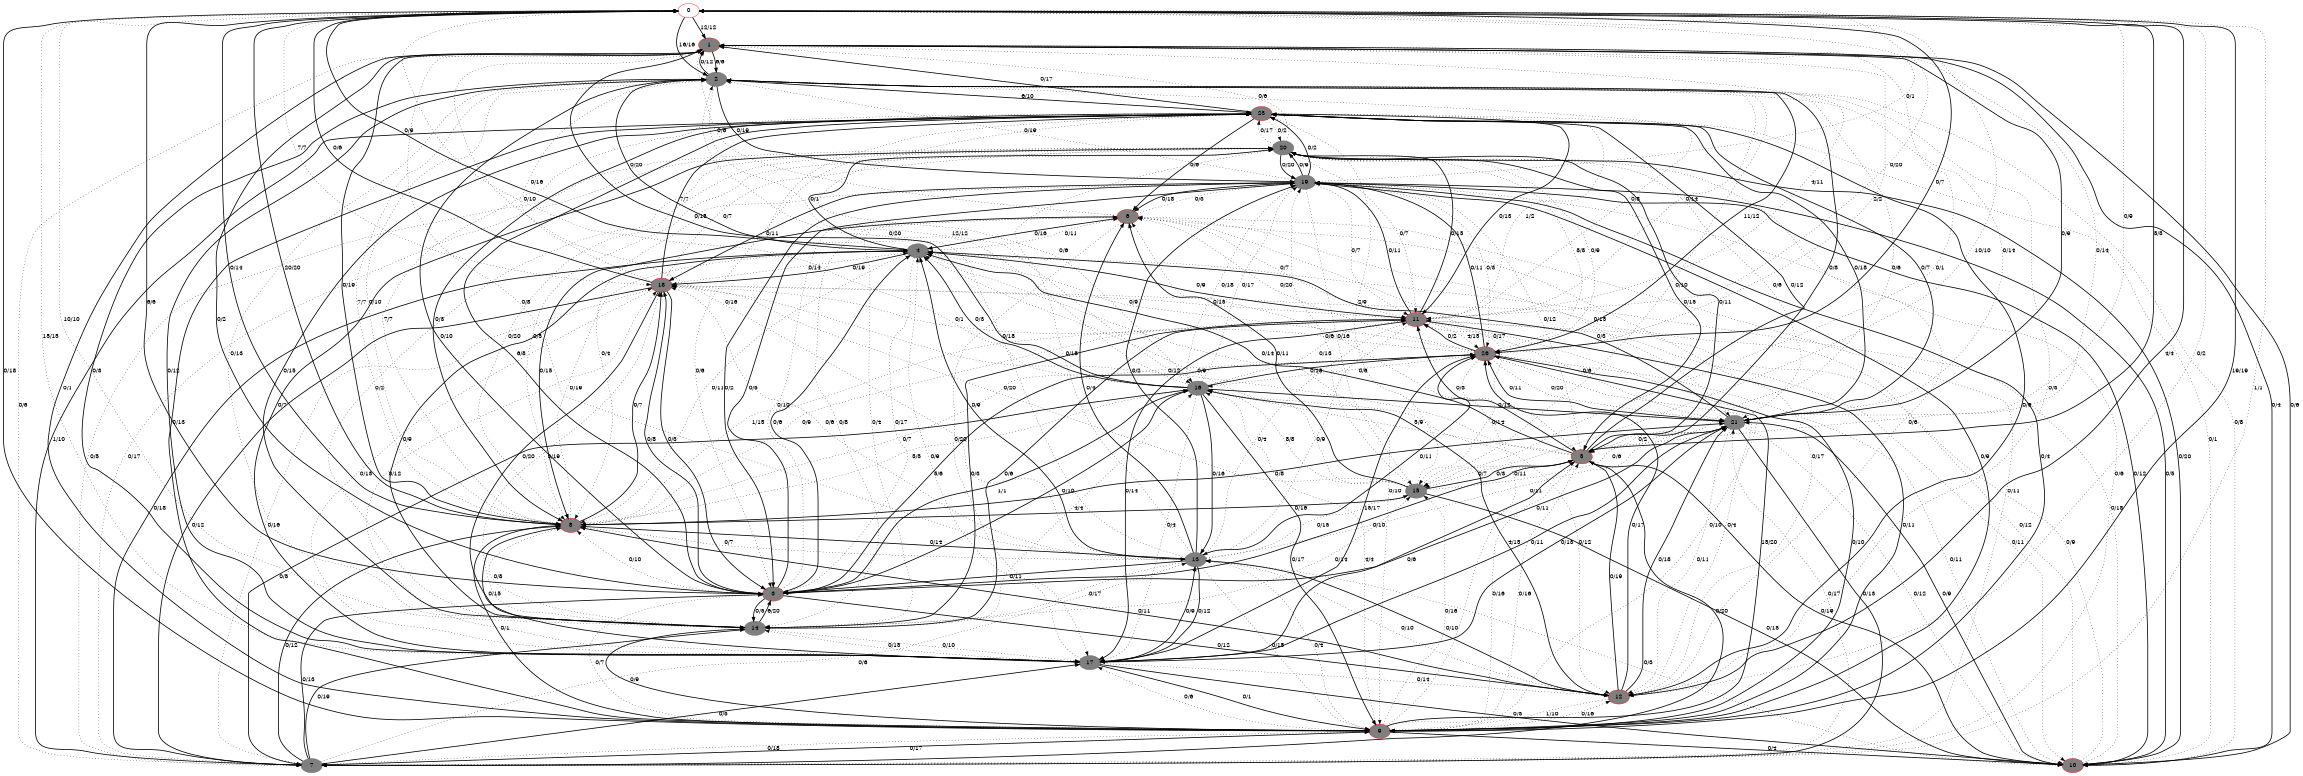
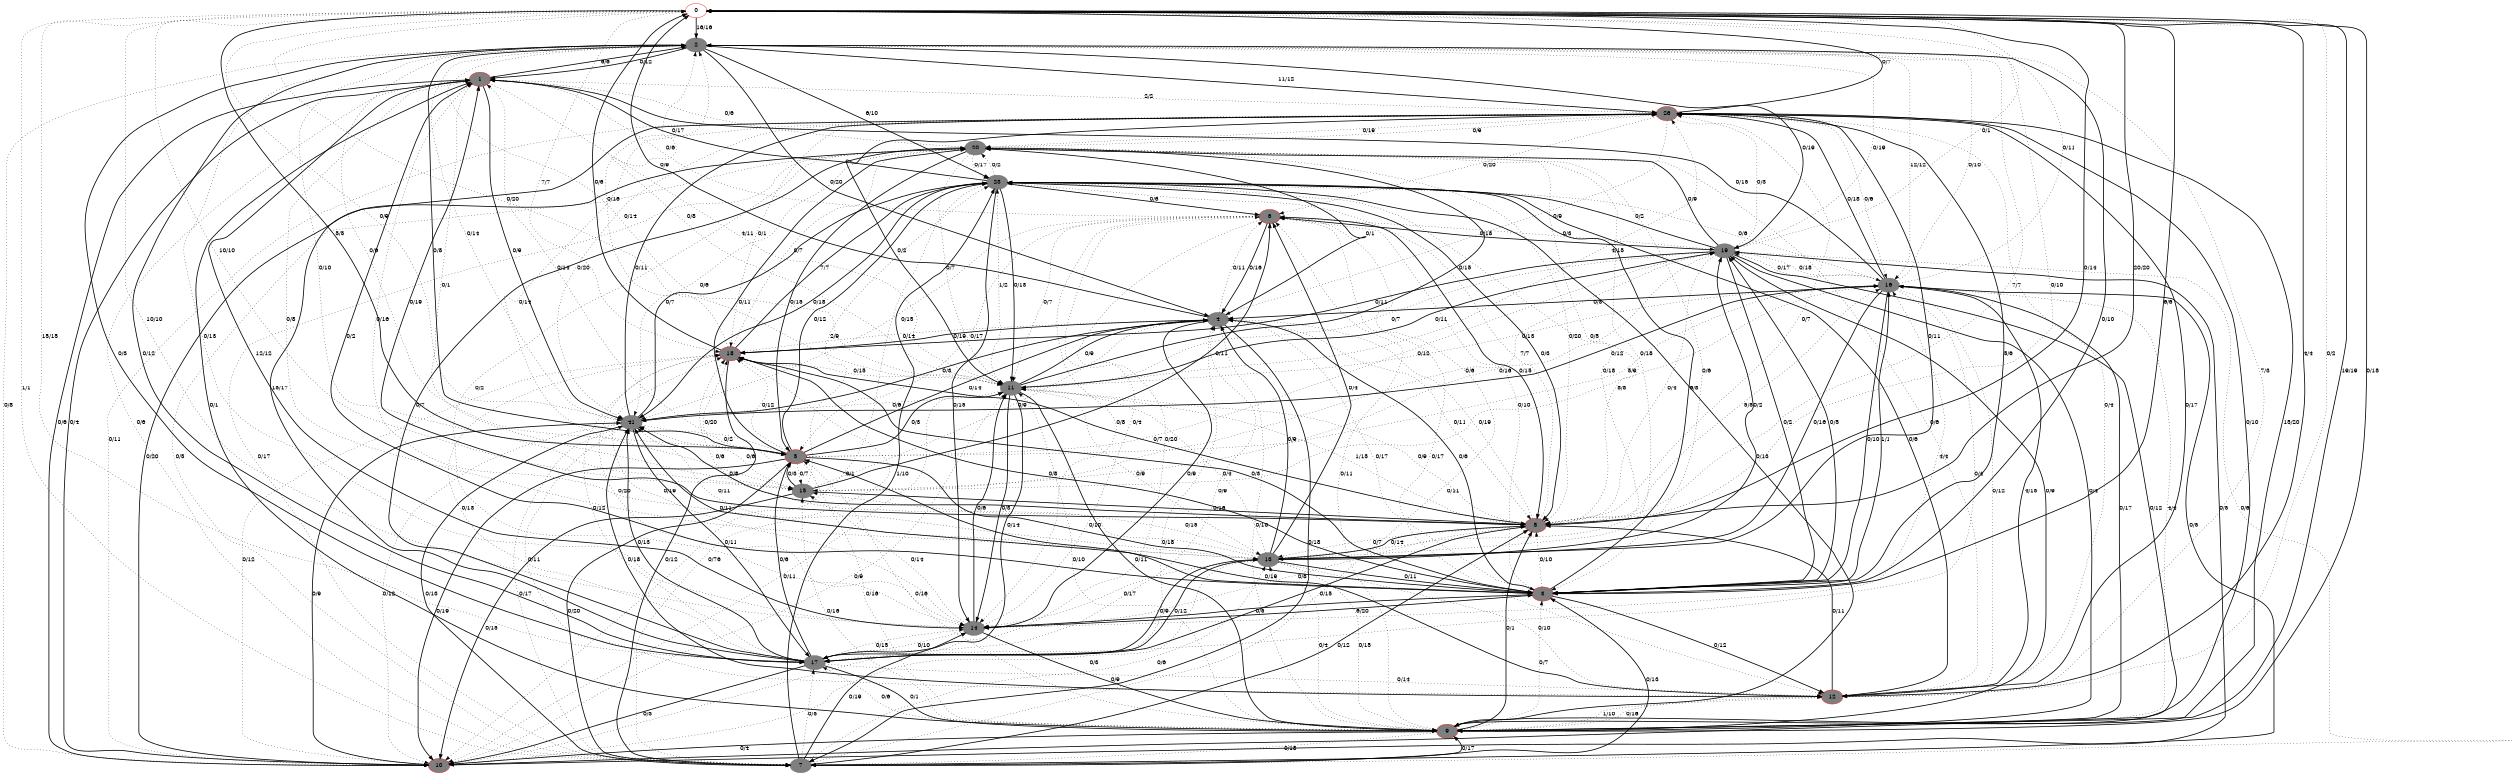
edge "0" -> "1": now "14" -> "1"
node "23": color red -> gray40
edge "20" -> "19": removed, label "0/20"
edge "16" -> "0": label "0/10" -> "0/11"
edge "26" -> "19": removed, label "0/11"
edge "16" -> "2": label "0/20" -> "0/10"
edge "26" -> "20": label "8/8" -> "0/19"
node "11": color red -> gray40
edge "12" -> "2": label "0/3" -> "7/3"
node "21": label "21" -> "41"
edge "7" -> "18": label "0/16" -> "0/76"
edge "18" -> "14": style bold -> dotted
edge "12" -> "13": removed, label "0/10"
edge "7" -> "17": style bold -> dotted
